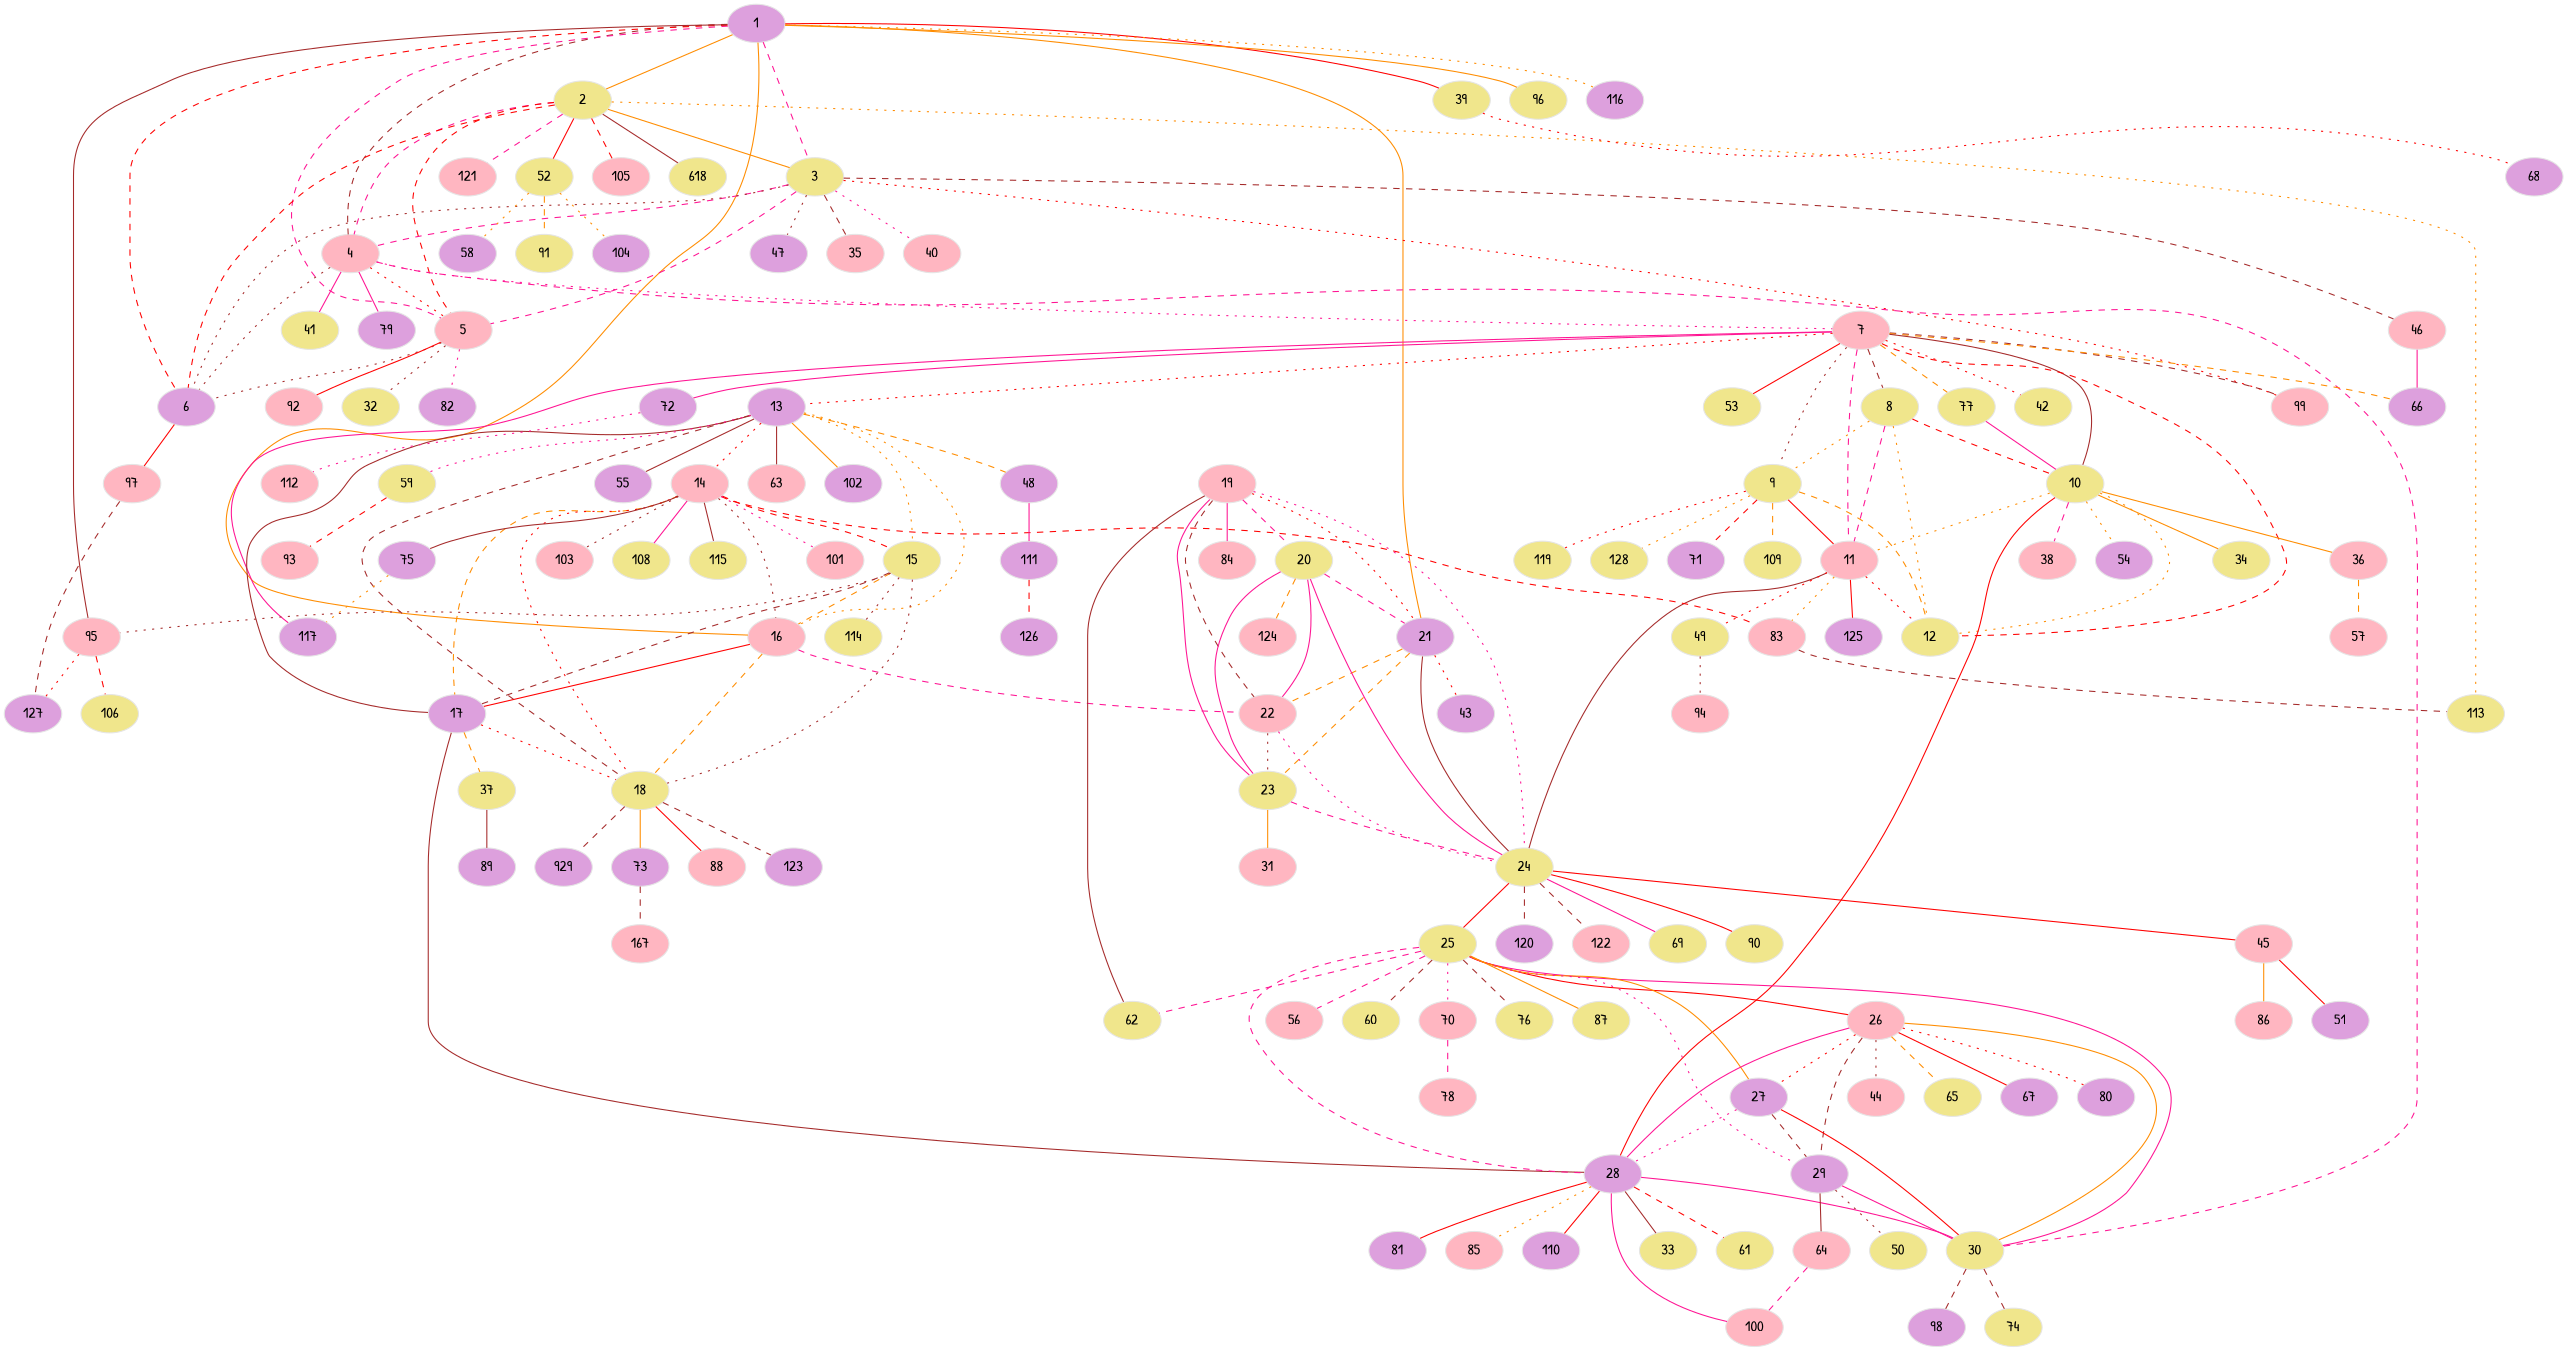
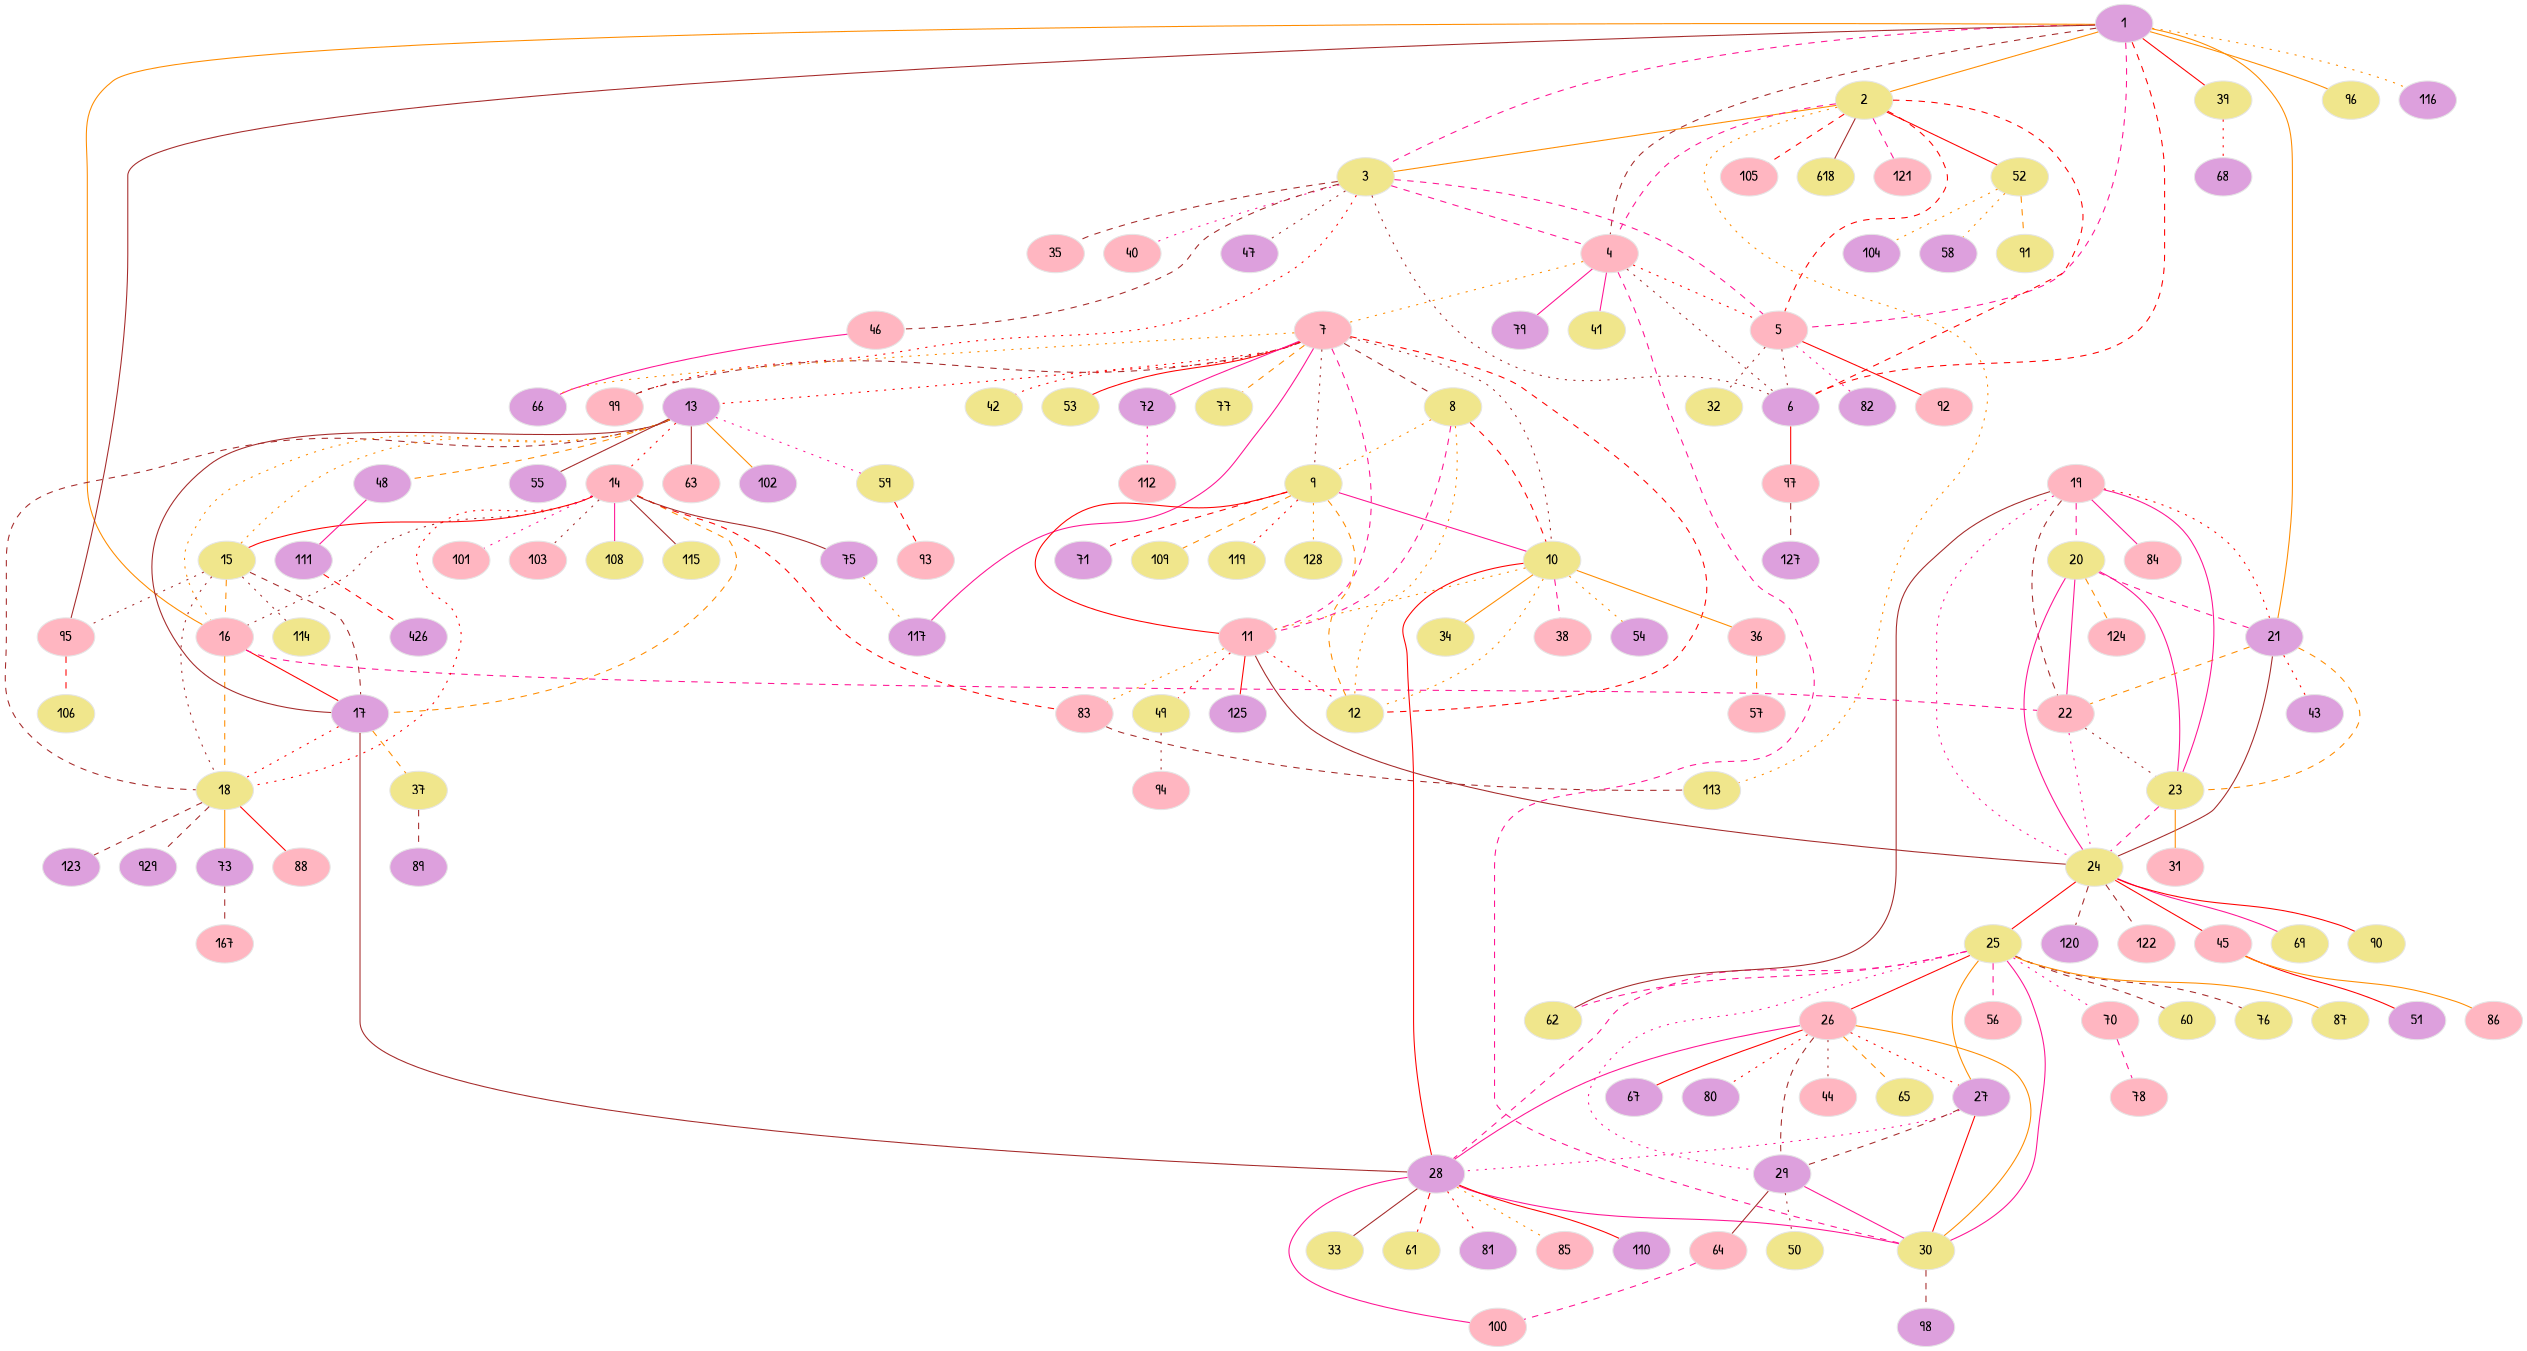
edge "4" -- "7": color deeppink -> darkorange
edge "7" -- "10": style solid -> dotted
edge "7" -- "66": style dashed -> dotted
edge "77" -- "10": now "9" -- "10"
edge "14" -- "15": style dashed -> solid
node "126": label "126" -> "426"
edge "95" -- "127": removed
edge "37" -- "89": style solid -> dashed
edge "28" -- "81": style solid -> dotted
node "74": removed
